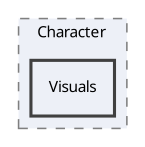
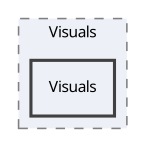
cluster "Character": label "Character" -> "Visuals"
